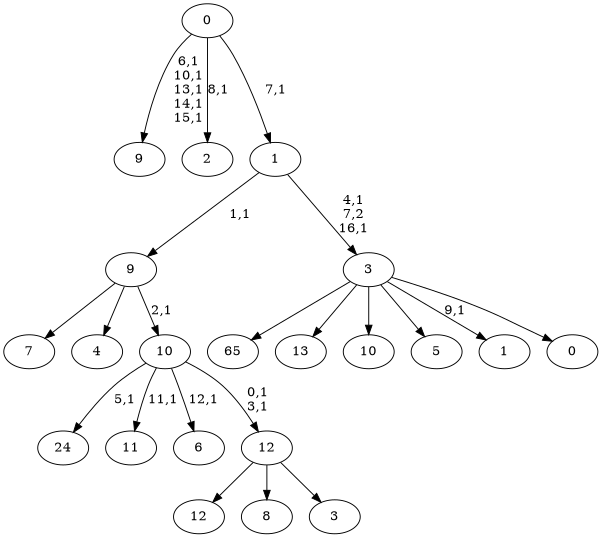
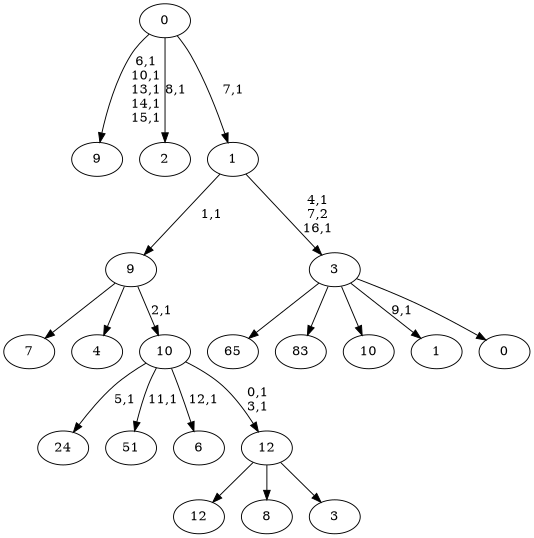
node "13": label "13" -> "83"
node "5": removed
node "11": label "11" -> "51"
